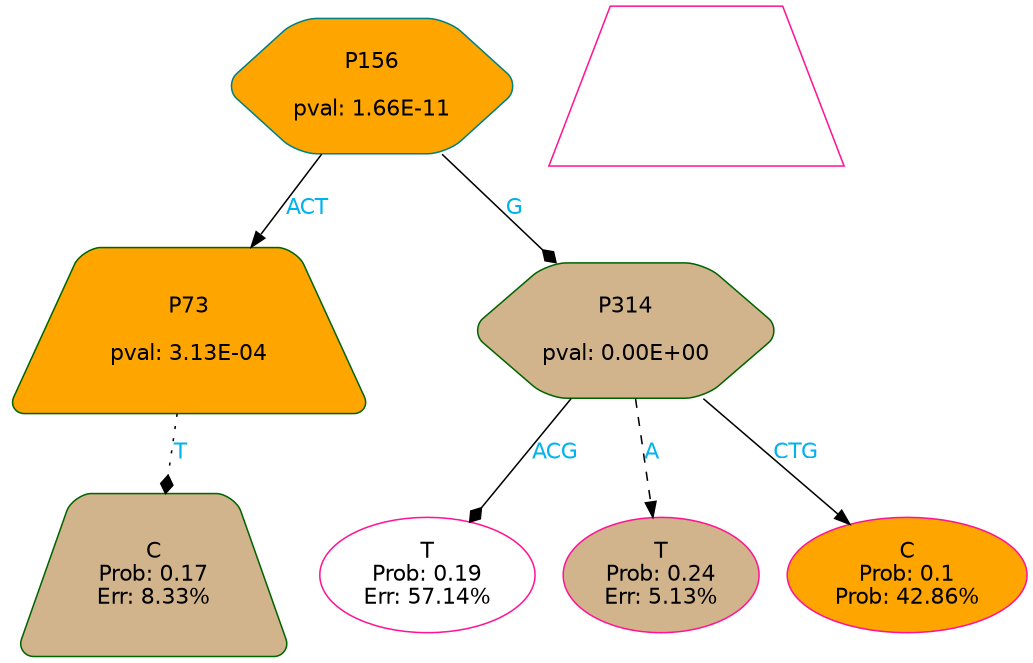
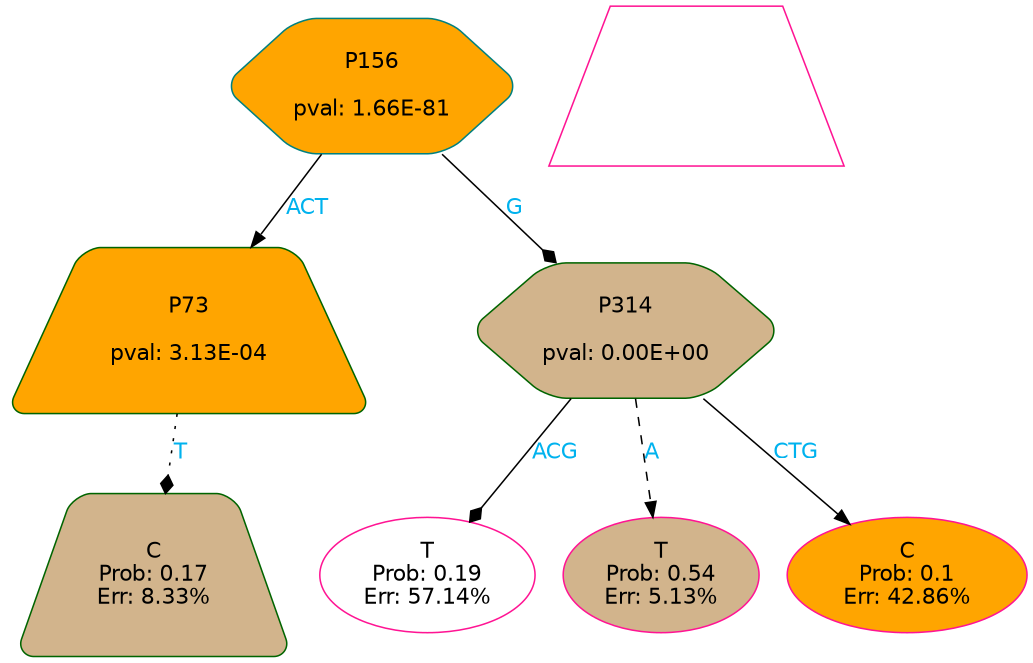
node "P156 pval: 1.66E-11": label "P156 pval: 1.66E-11" -> "P156 pval: 1.66E-81"
node "T Prob: 0.24 Err: 5.13%": label "T Prob: 0.24 Err: 5.13%" -> "T Prob: 0.54 Err: 5.13%"
node "C Prob: 0.1 Prob: 42.86%": label "C Prob: 0.1 Prob: 42.86%" -> "C Prob: 0.1 Err: 42.86%"
